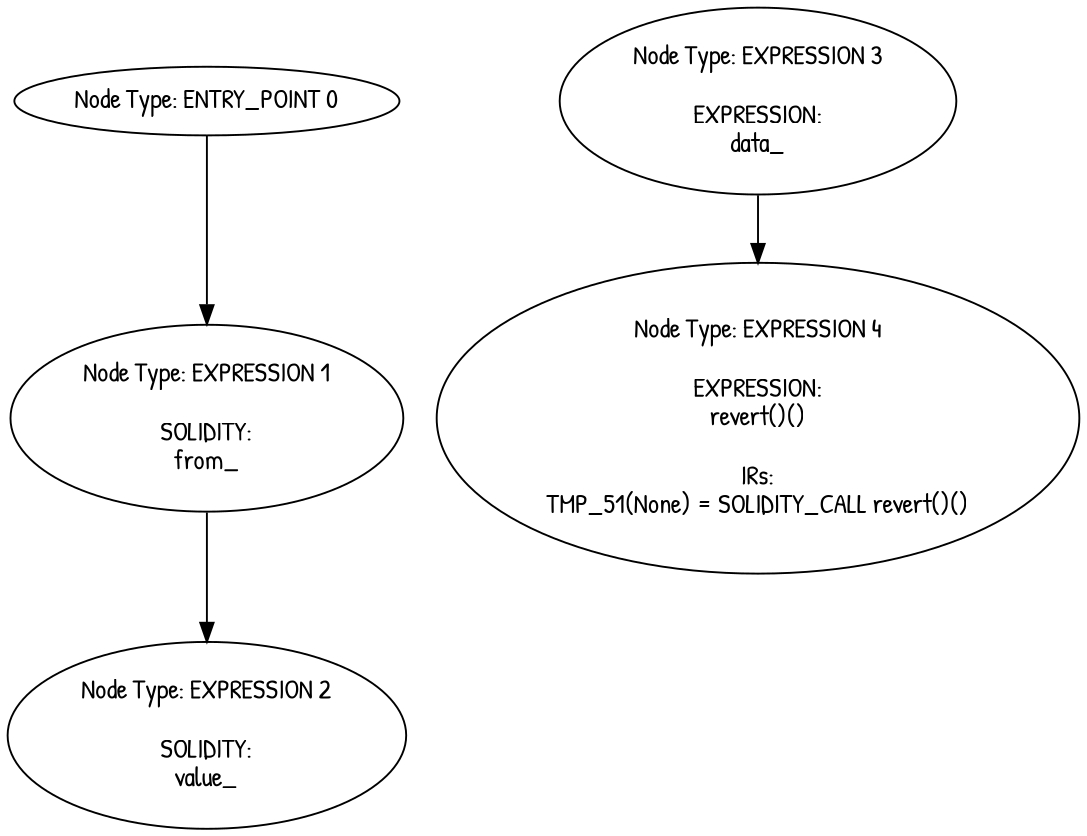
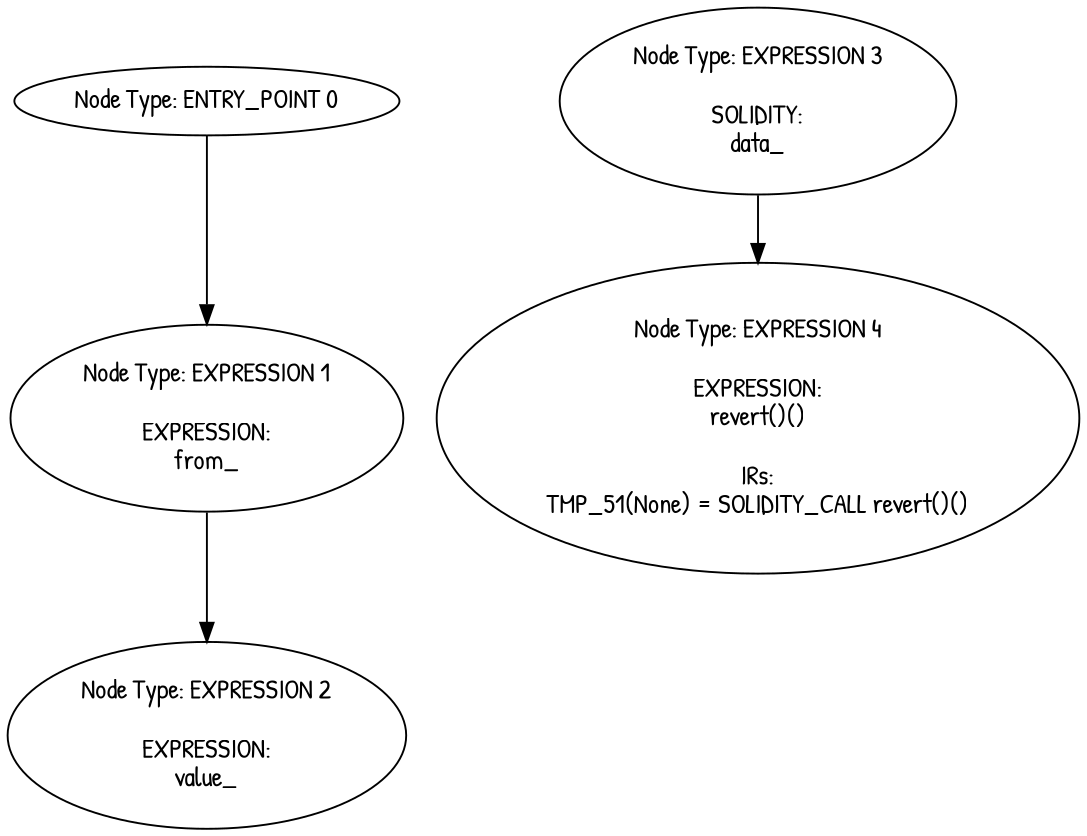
node "Node Type: EXPRESSION 3 EXPRESSION: data_": label "Node Type: EXPRESSION 3 EXPRESSION: data_" -> "Node Type: EXPRESSION 3 SOLIDITY: data_"
node "Node Type: EXPRESSION 1 SOLIDITY: from_": label "Node Type: EXPRESSION 1 SOLIDITY: from_" -> "Node Type: EXPRESSION 1 EXPRESSION: from_"
node "Node Type: EXPRESSION 2 SOLIDITY: value_": label "Node Type: EXPRESSION 2 SOLIDITY: value_" -> "Node Type: EXPRESSION 2 EXPRESSION: value_"
